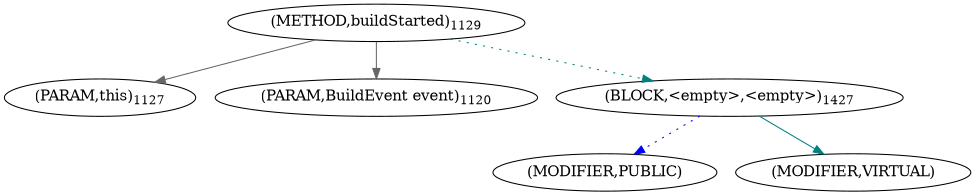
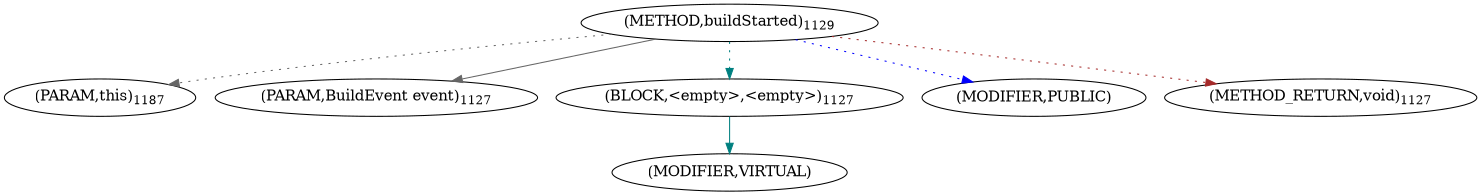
edge "(METHOD,buildStarted)" -> "(PARAM,this)": style solid -> dotted
node "(PARAM,this)": text "1127" -> "1187"
node "(PARAM,BuildEvent event)": text "1120" -> "1127"
node "(BLOCK,<empty>,<empty>)": text "1427" -> "1127"
node "(METHOD_RETURN,void)": added
edge "(BLOCK,<empty>,<empty>)" -> "(MODIFIER,PUBLIC)": now "(METHOD,buildStarted)" -> "(MODIFIER,PUBLIC)"
